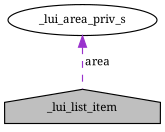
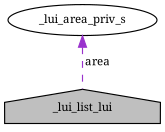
node "_lui_list_item": label "_lui_list_item" -> "_lui_list_lui"
